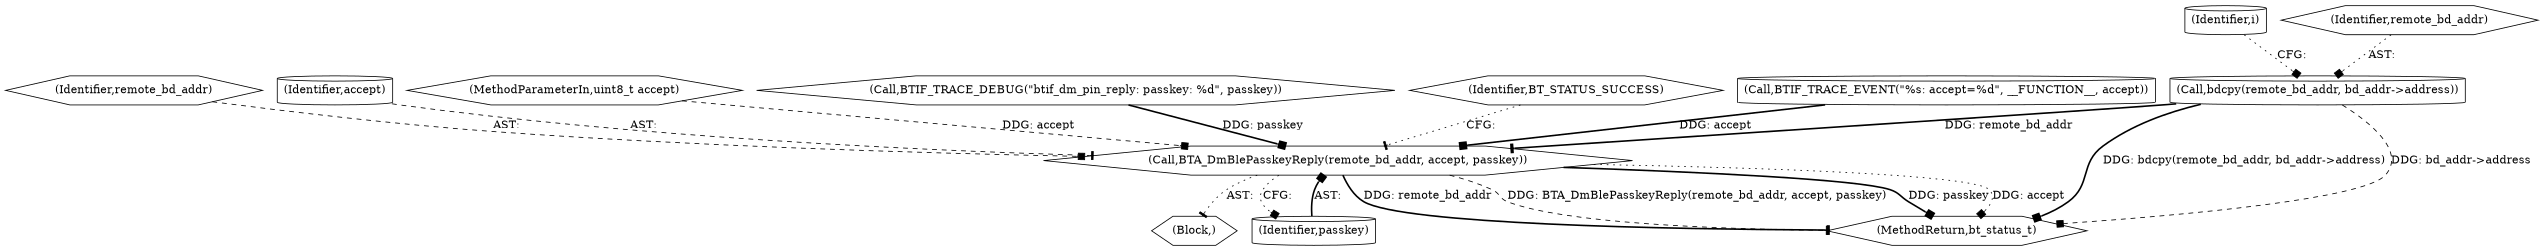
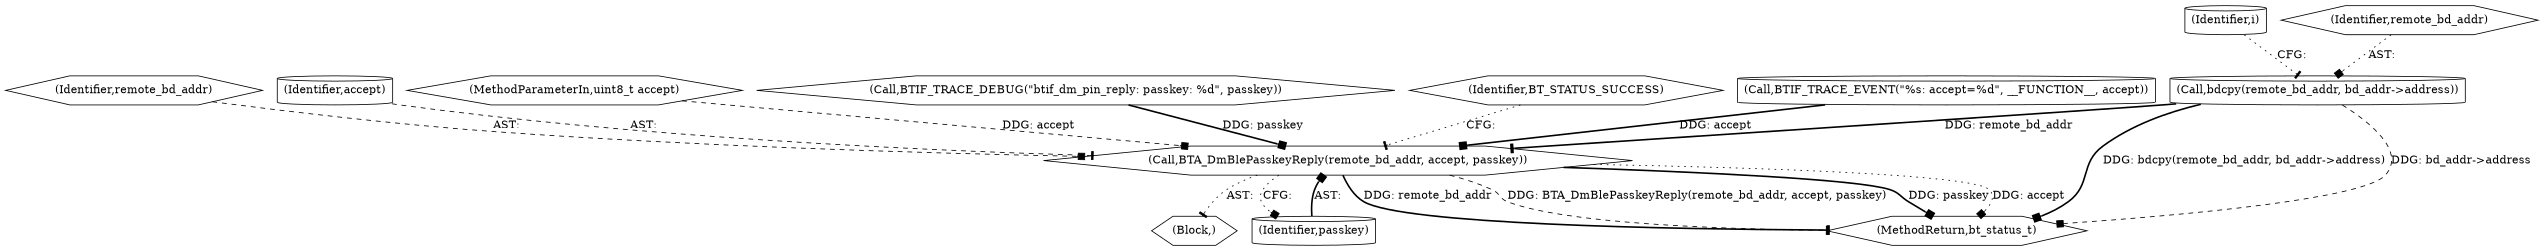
edge "(Identifier,i)" -> "(Call,bdcpy(remote_bd_addr, bd_addr->address))": arrowhead box -> tee
